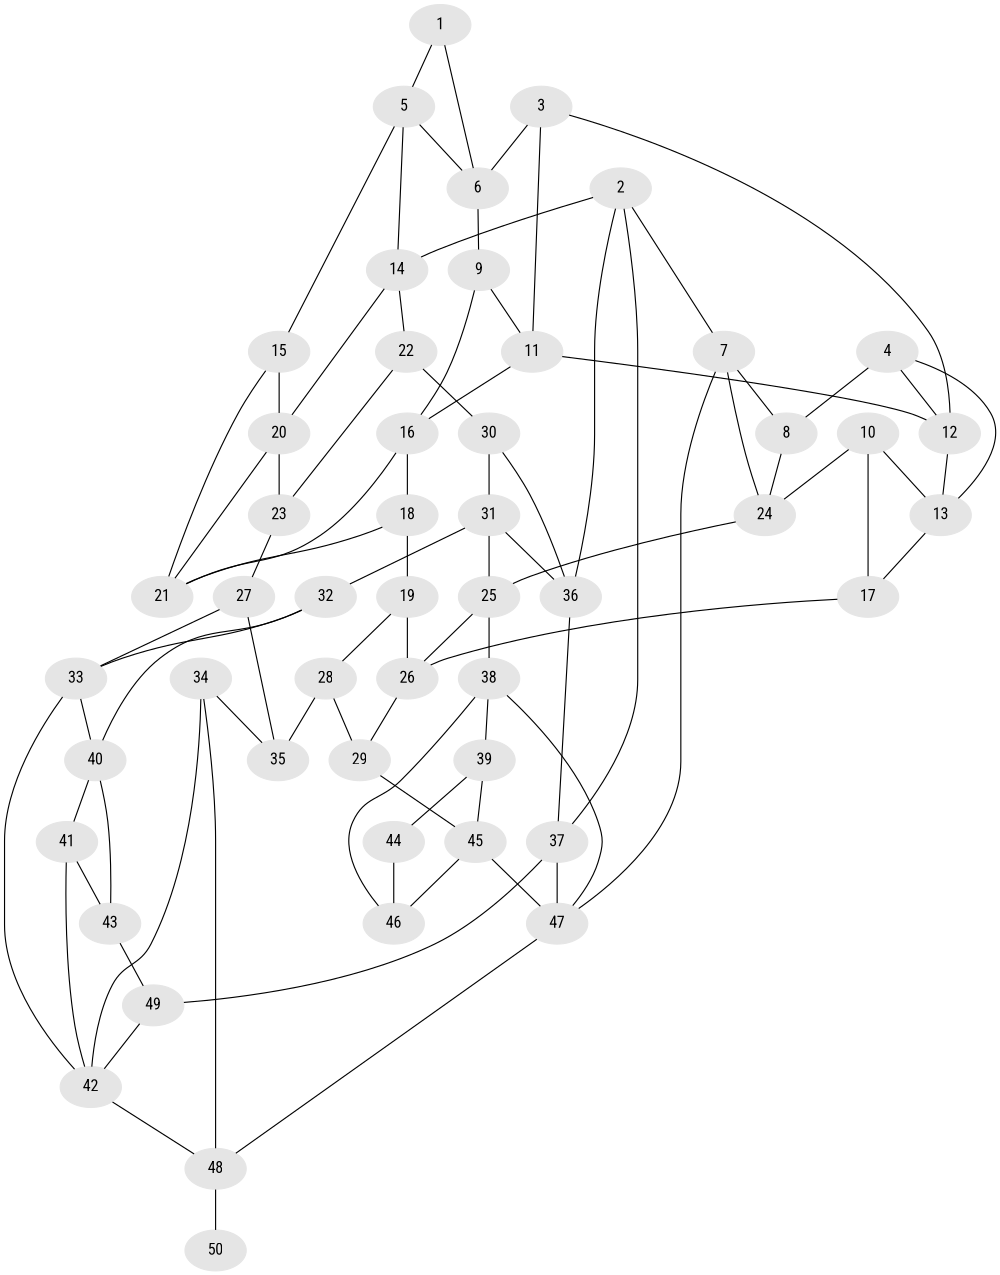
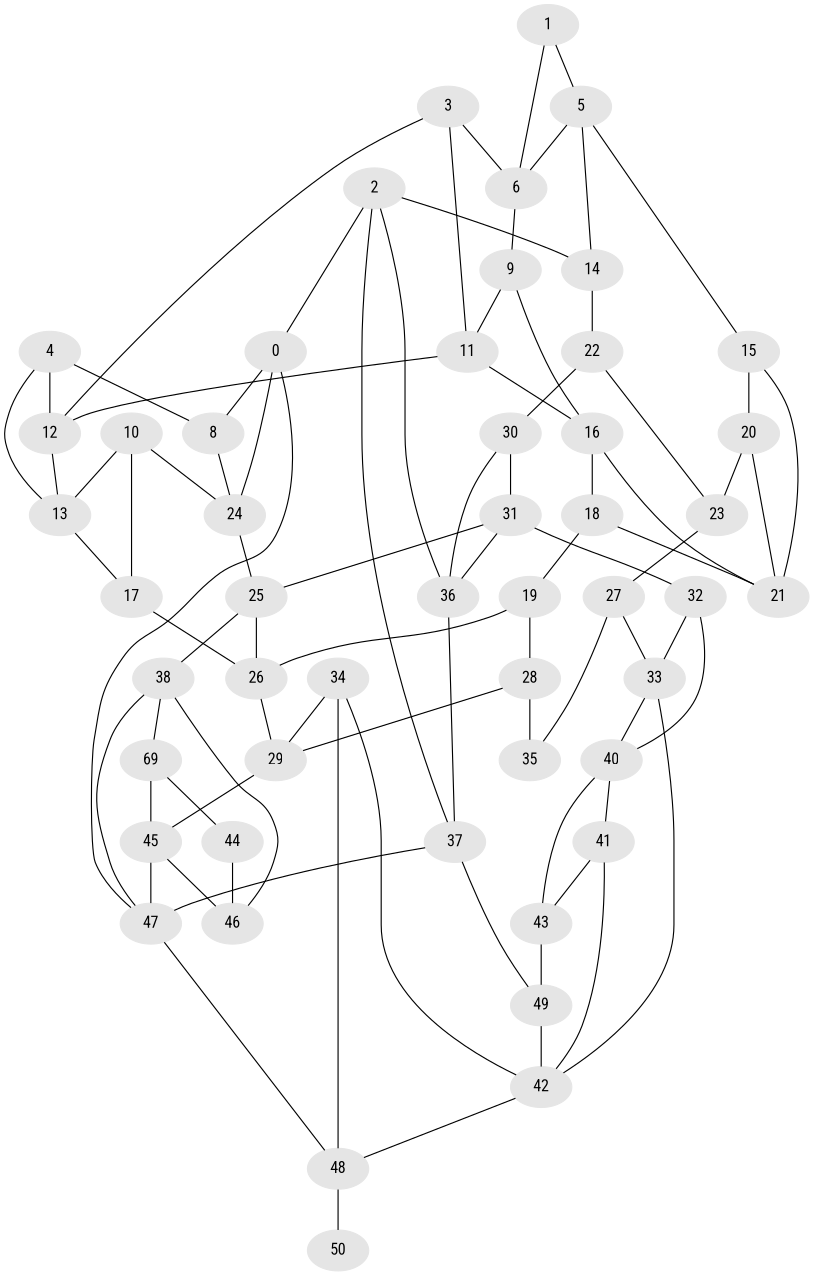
edge "14" -- "20": removed
node "7": label "7" -> "0"
edge "34" -- "35": now "34" -- "29"
node "39": label "39" -> "69"
